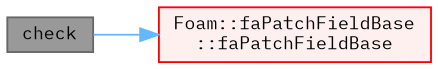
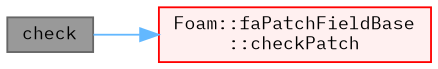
node "Foam::faPatchFieldBase ::faPatchFieldBase": label "Foam::faPatchFieldBase ::faPatchFieldBase" -> "Foam::faPatchFieldBase ::checkPatch"
